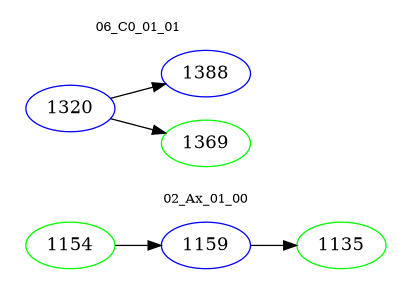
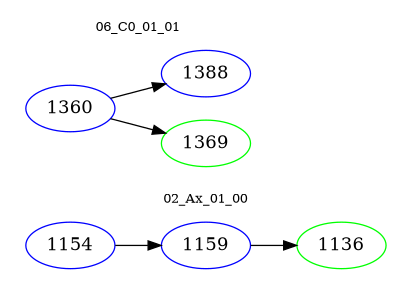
node "1320": label "1320" -> "1360"
node "1154": color green -> blue
node "1135": label "1135" -> "1136"
